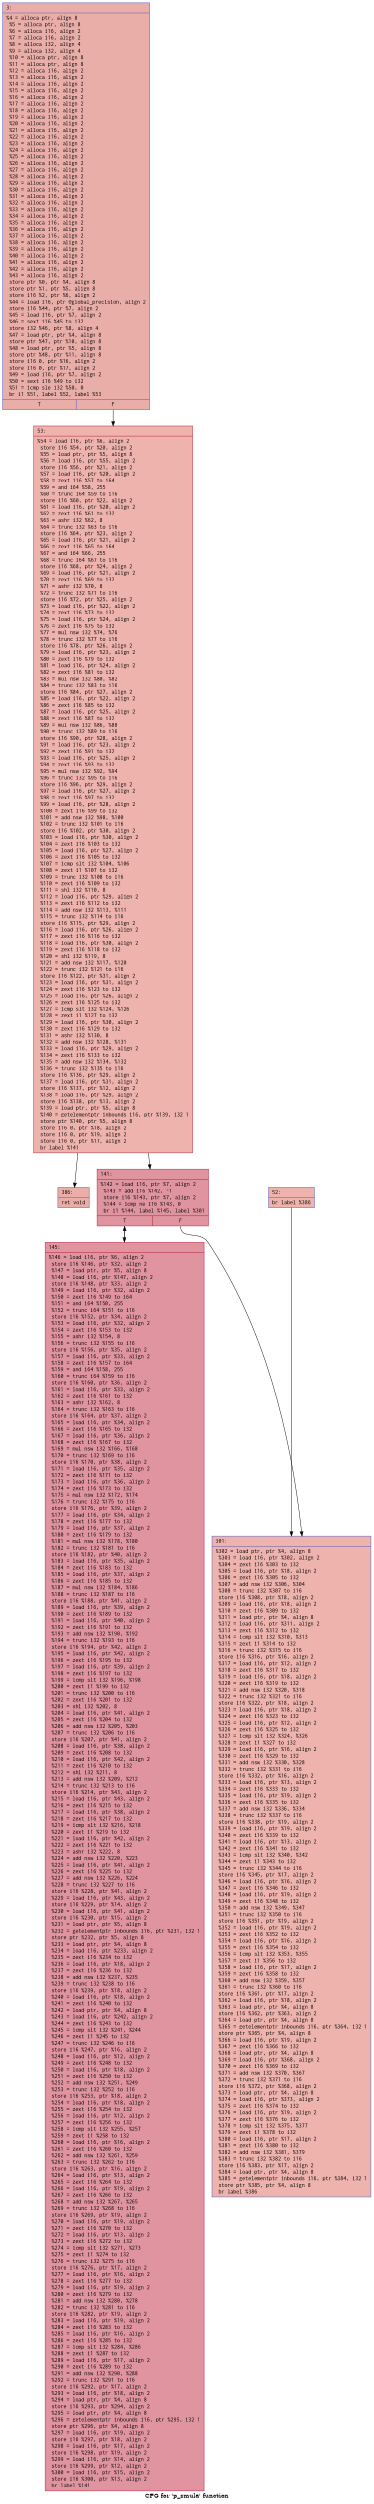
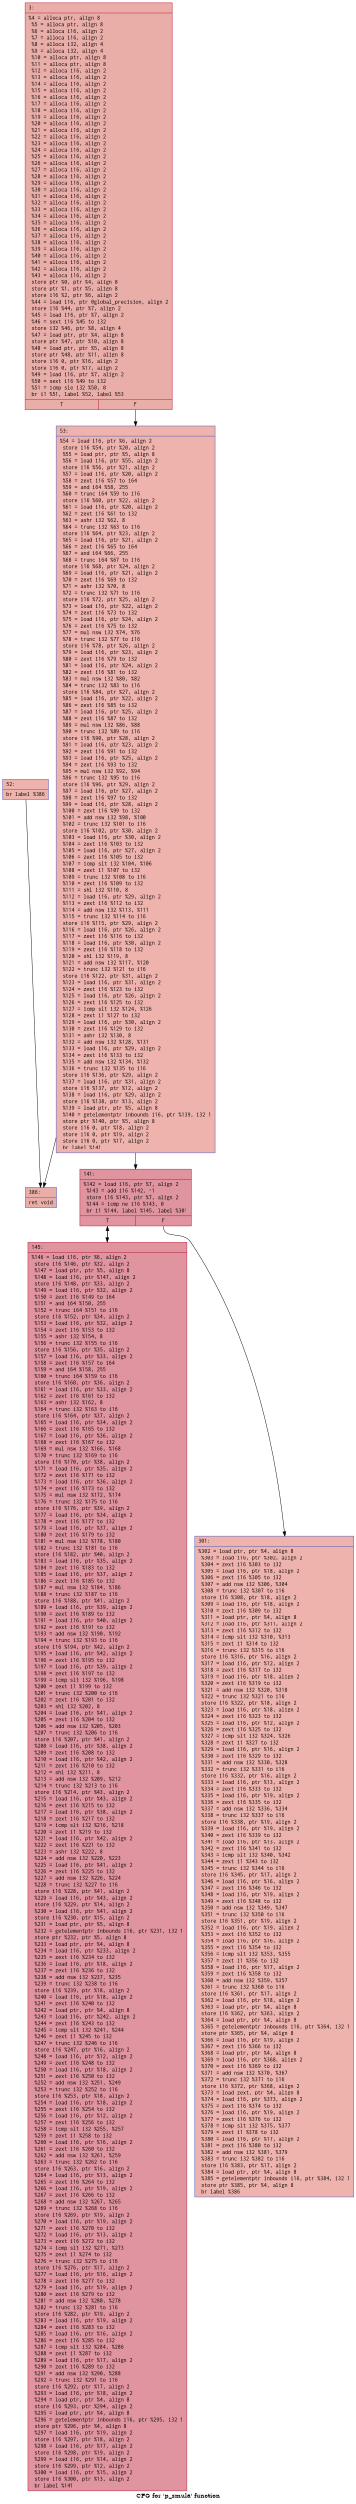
node "3:": color #3d50c3ff -> #b70d28ff
node "53:": color #b70d28ff -> #3d50c3ff
edge "52:" -> "301:": now "52:" -> "386:"
node "301:": text "%373 = load ptr, ptr %4, align 8" -> "%373 = load zext, ptr %4, align 8"
